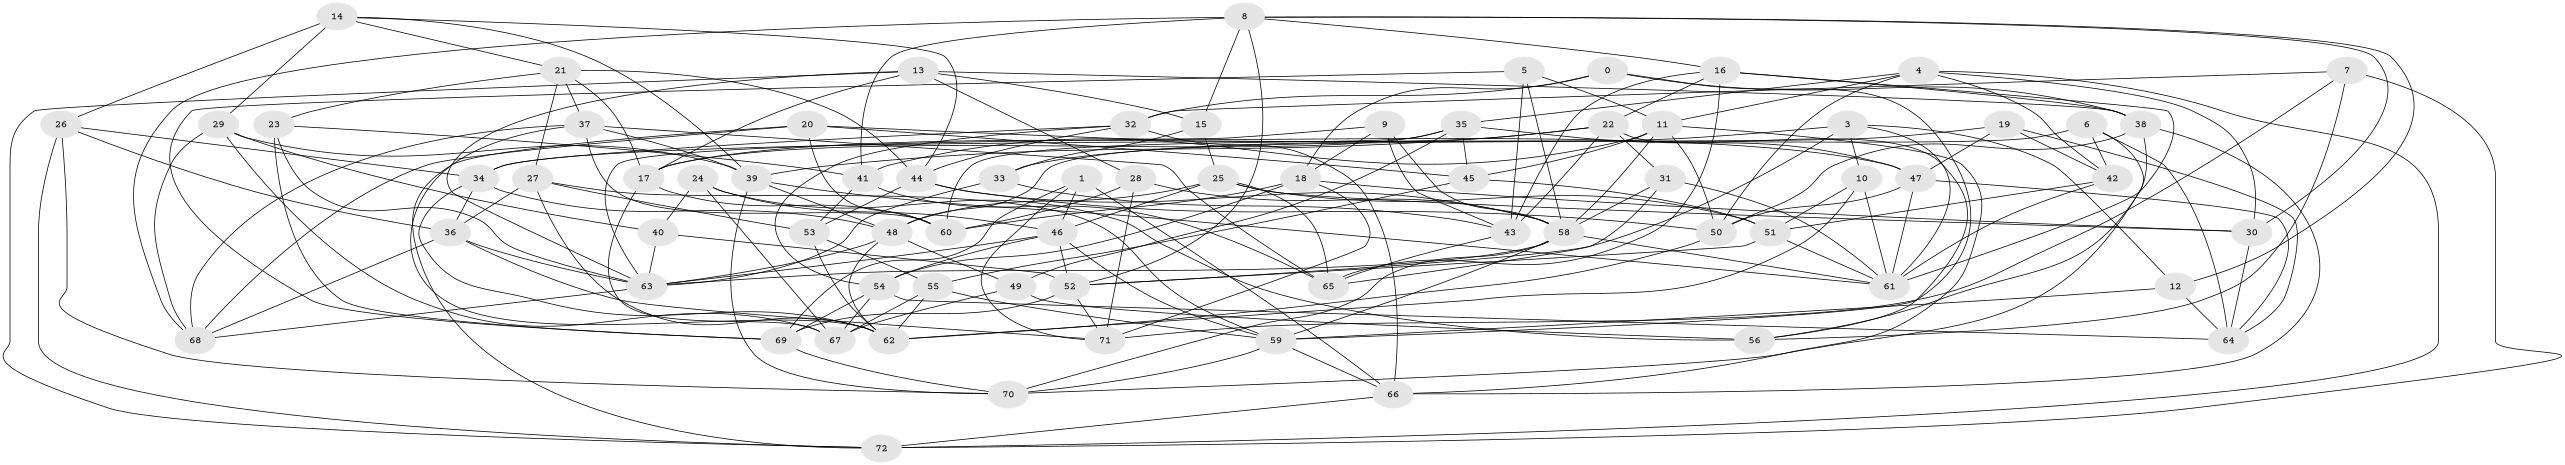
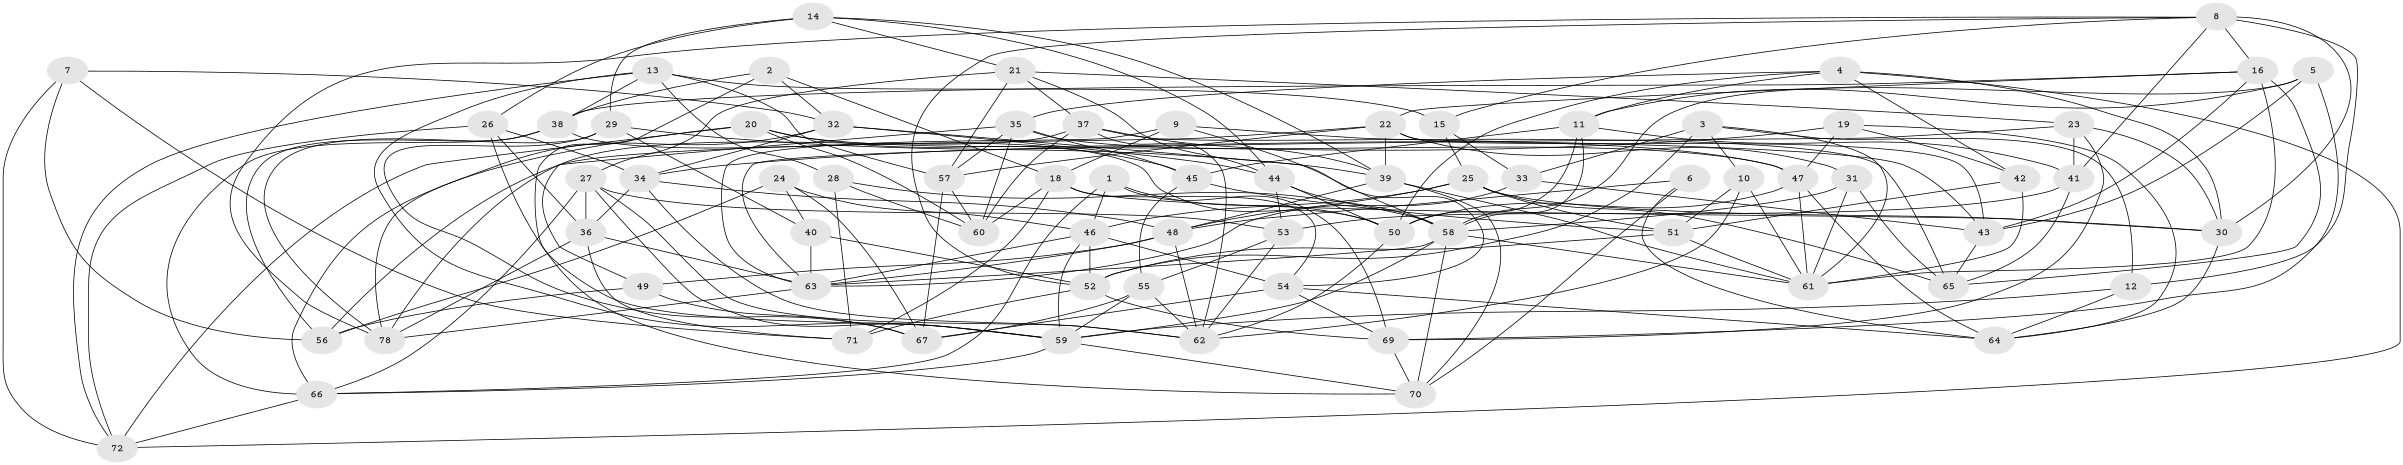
node "0": label "0" -> "2"
edge "13" -- "63": now "13" -- "59"
edge "6" -- "42": removed
edge "23" -- "30": added
node "17": label "17" -> "57"
edge "1" -- "71": now "1" -- "50"
edge "11" -- "66": now "27" -- "66"
node "68": label "68" -> "78"
